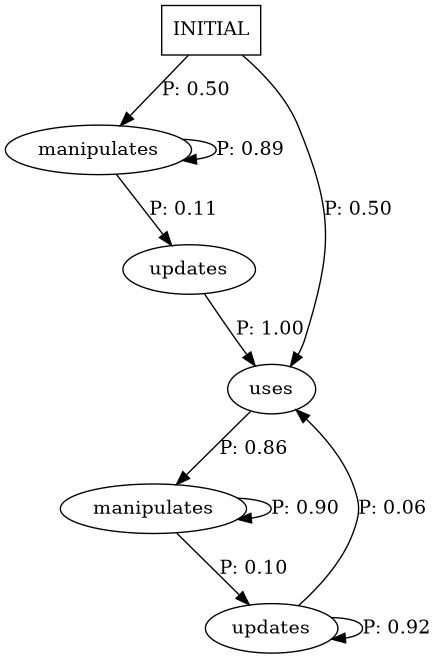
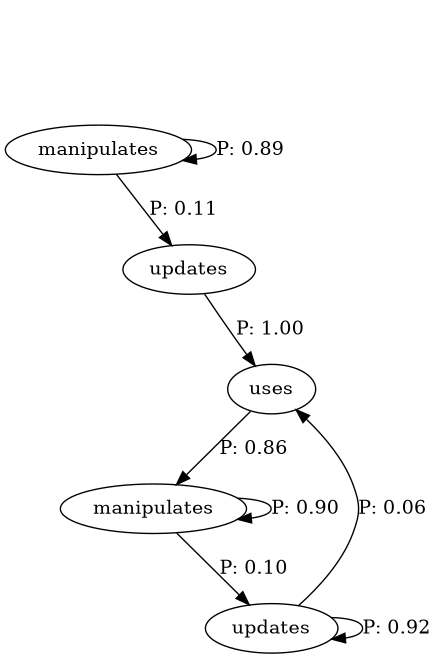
node "INITIAL": removed
